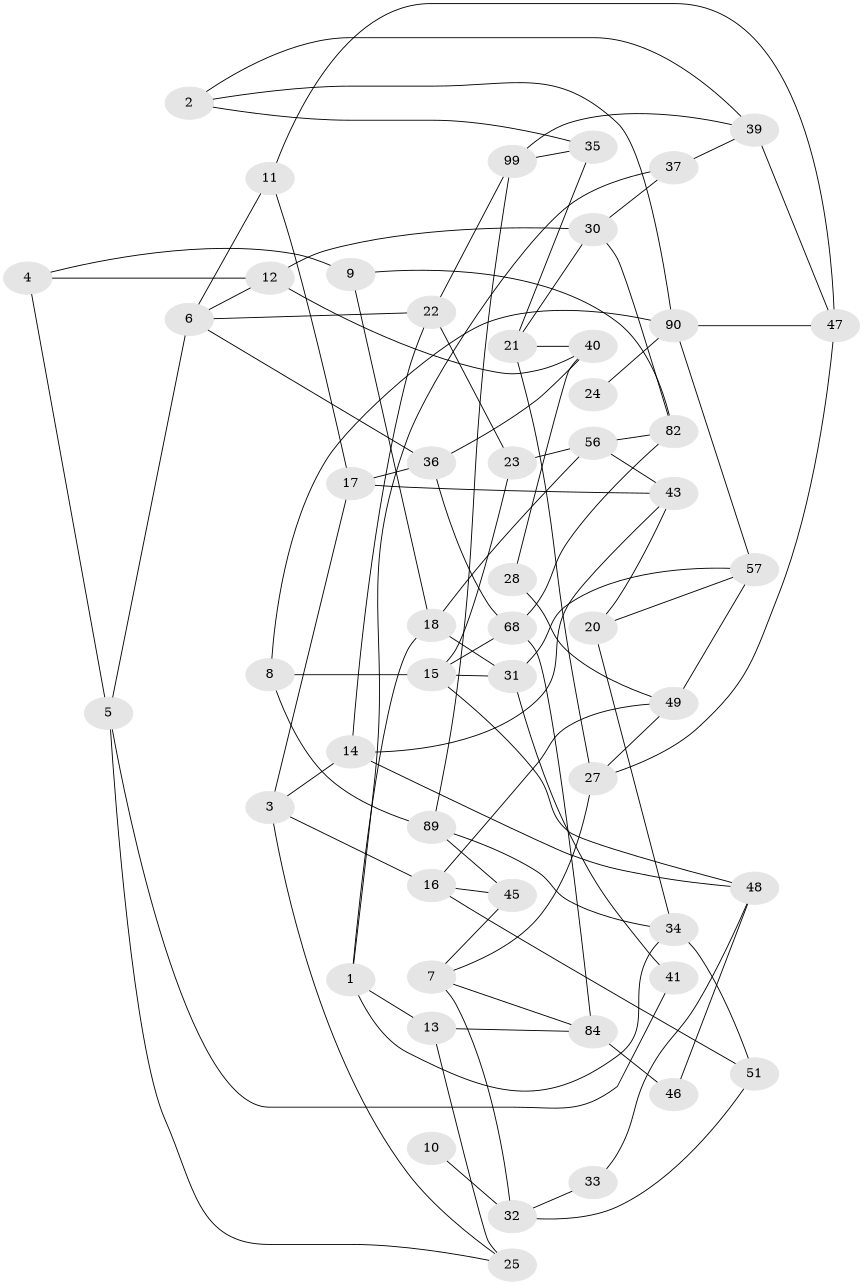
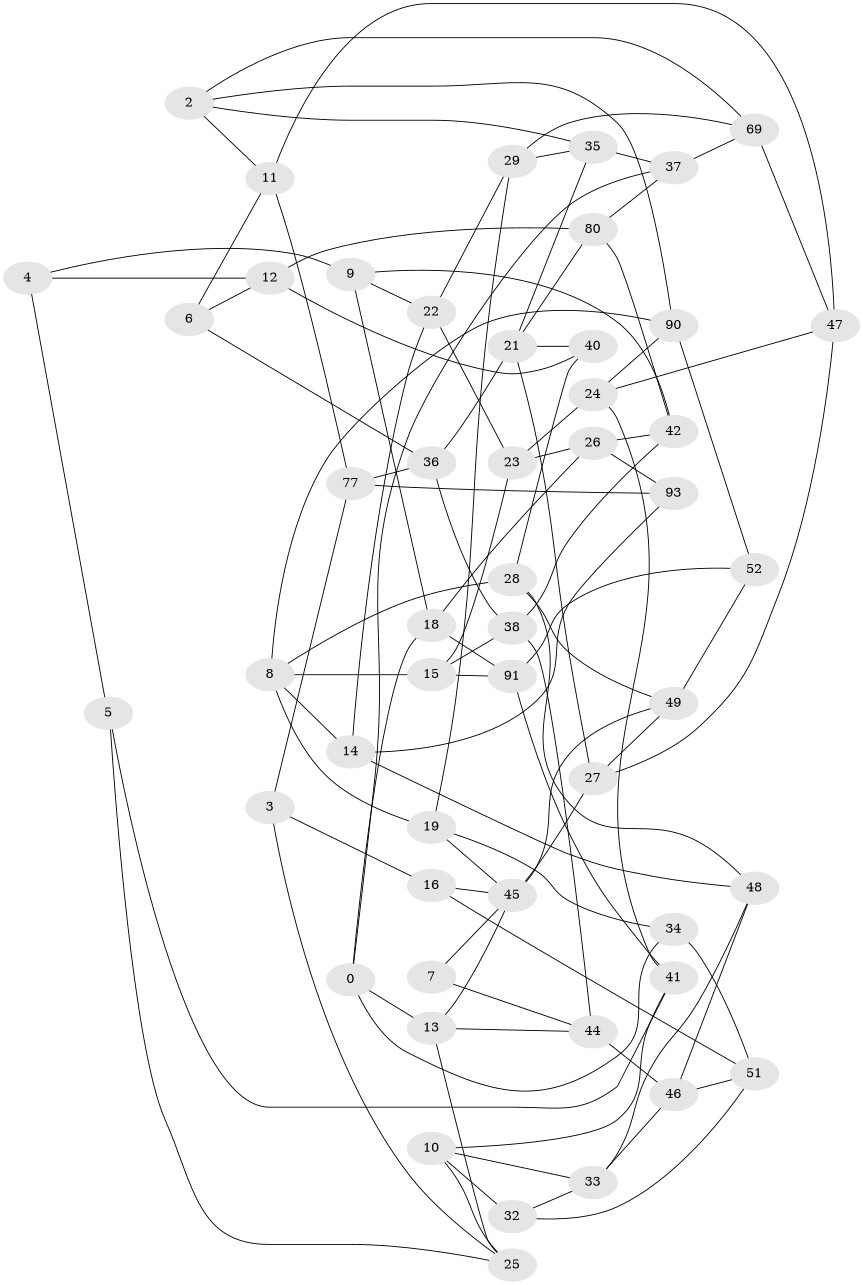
node "39": label "39" -> "69"
edge "2" -- "11": added
edge "35" -- "37": added
node "99": label "99" -> "29"
node "30": label "30" -> "80"
edge "22" -- "6": now "22" -- "9"
edge "90" -- "47": now "24" -- "47"
edge "40" -- "36": now "21" -- "36"
edge "24" -- "23": added
node "82": label "82" -> "42"
node "56": label "56" -> "26"
node "17": label "17" -> "77"
node "43": label "43" -> "93"
edge "6" -- "5": removed
node "57": label "57" -> "52"
edge "28" -- "8": added
node "68": label "68" -> "38"
node "20": removed
edge "24" -- "41": added
node "31": label "31" -> "91"
edge "49" -- "16": now "49" -- "45"
edge "14" -- "3": now "14" -- "8"
node "89": label "89" -> "19"
edge "15" -- "48": now "28" -- "48"
edge "27" -- "7": now "27" -- "45"
edge "45" -- "13": added
node "1": label "1" -> "0"
node "84": label "84" -> "44"
edge "51" -- "46": added
edge "7" -- "32": removed
edge "41" -- "10": added
edge "46" -- "33": added
edge "10" -- "33": added
edge "10" -- "25": added
